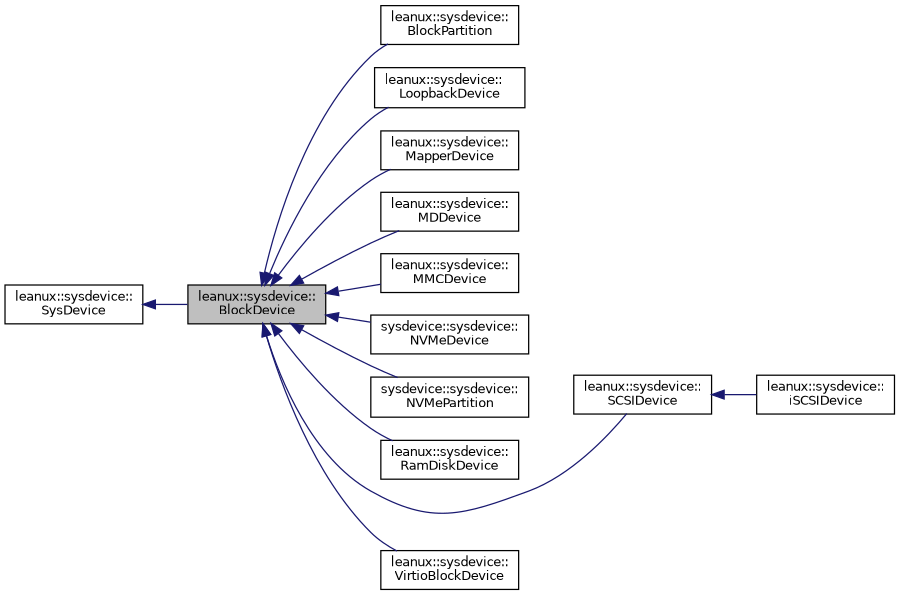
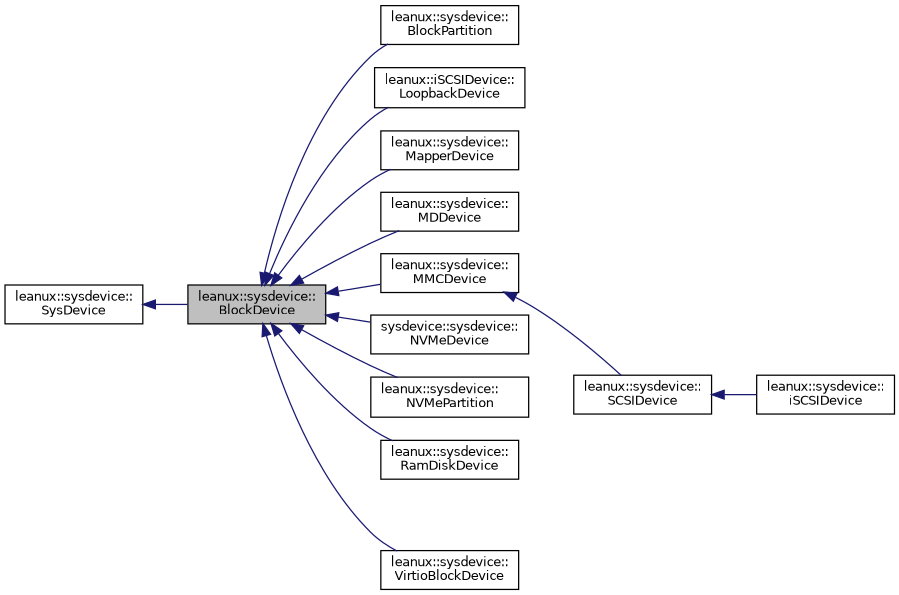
node "leanux::sysdevice:: LoopbackDevice": label "leanux::sysdevice:: LoopbackDevice" -> "leanux::iSCSIDevice:: LoopbackDevice"
node "sysdevice::sysdevice:: NVMePartition": label "sysdevice::sysdevice:: NVMePartition" -> "leanux::sysdevice:: NVMePartition"
edge "leanux::sysdevice:: SCSIDevice" -> "leanux::sysdevice:: BlockDevice": now "leanux::sysdevice:: SCSIDevice" -> "leanux::sysdevice:: MMCDevice"
